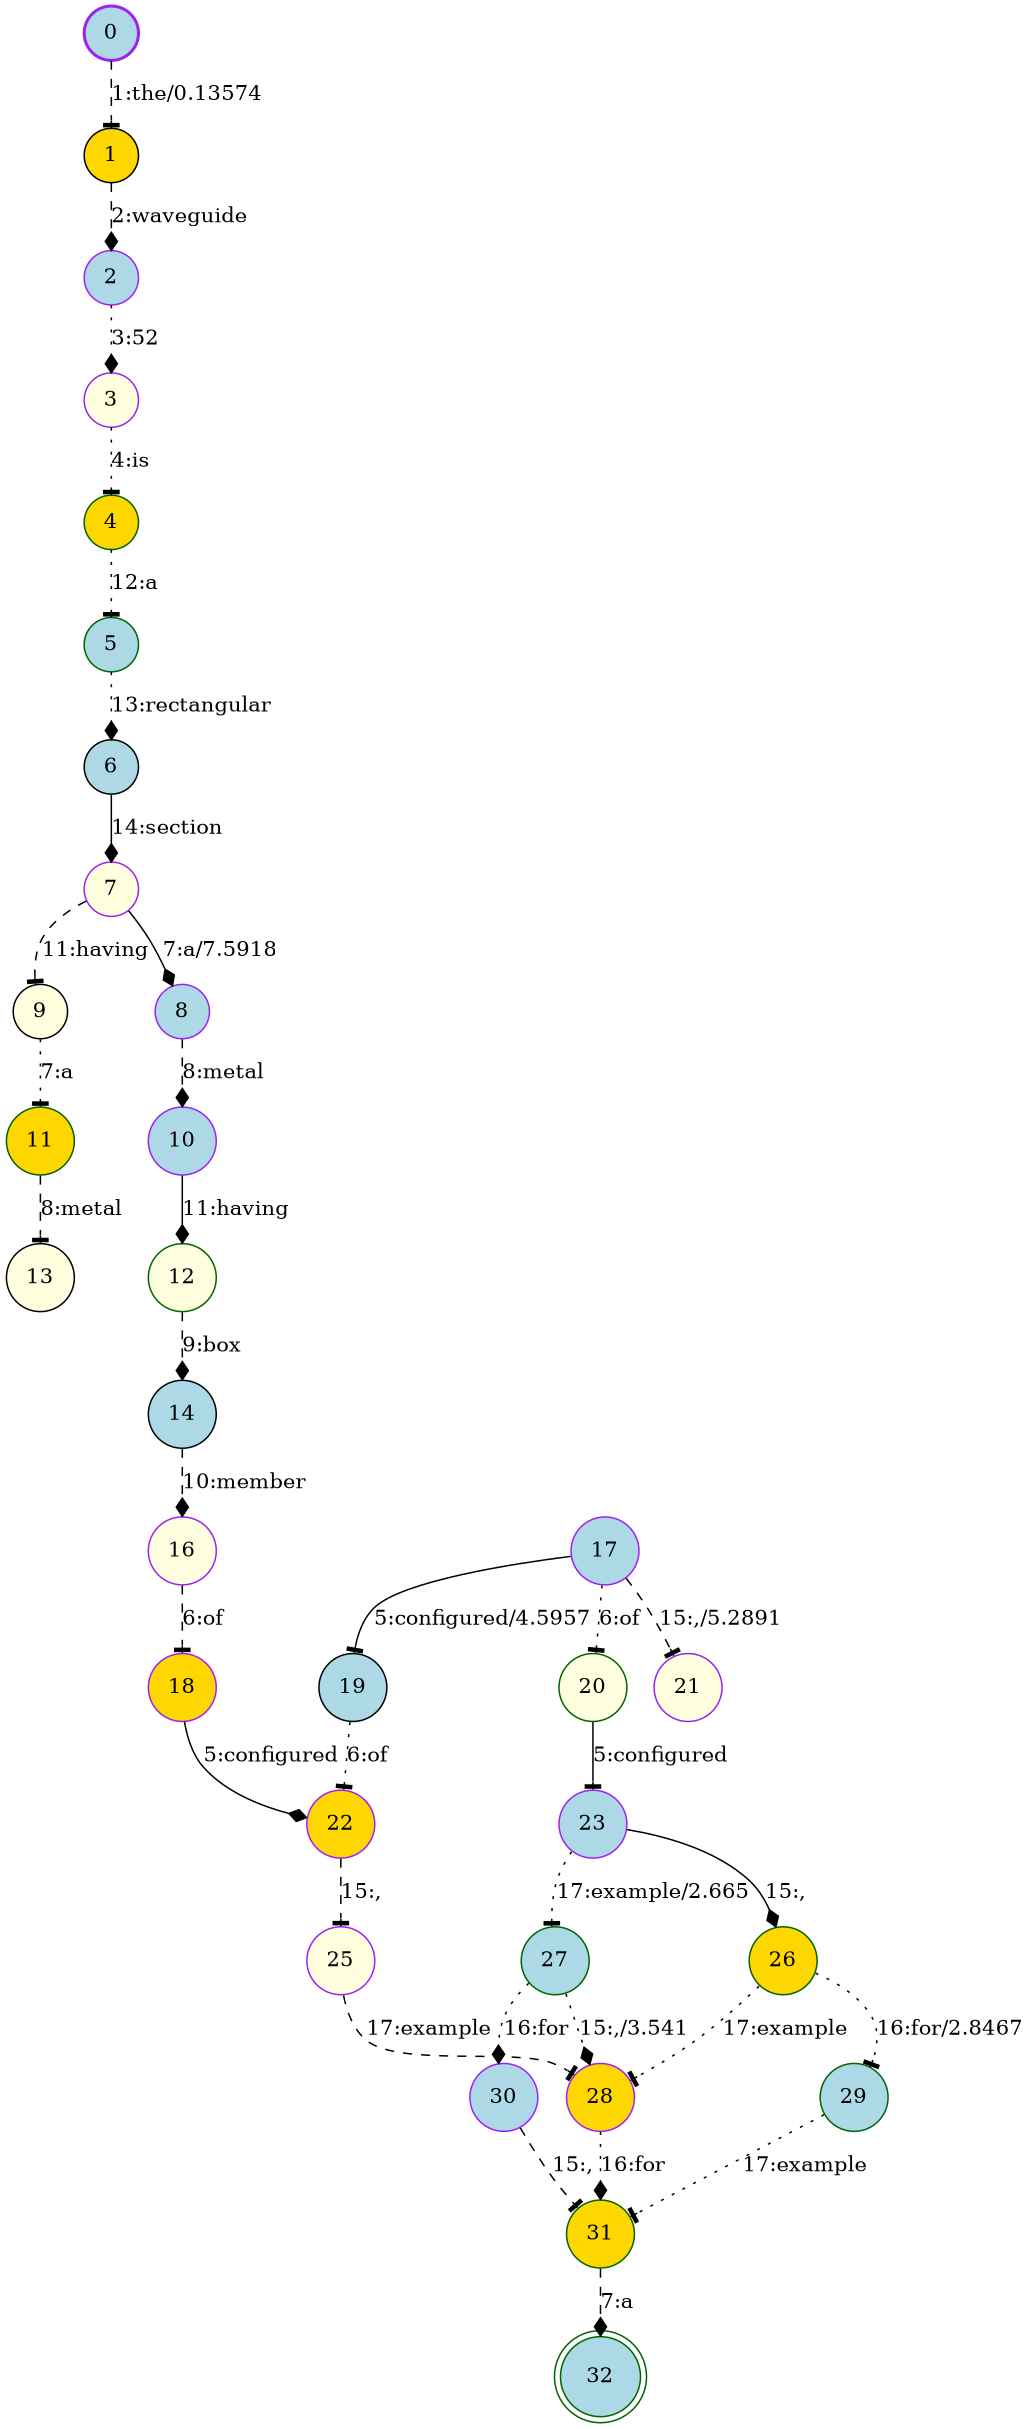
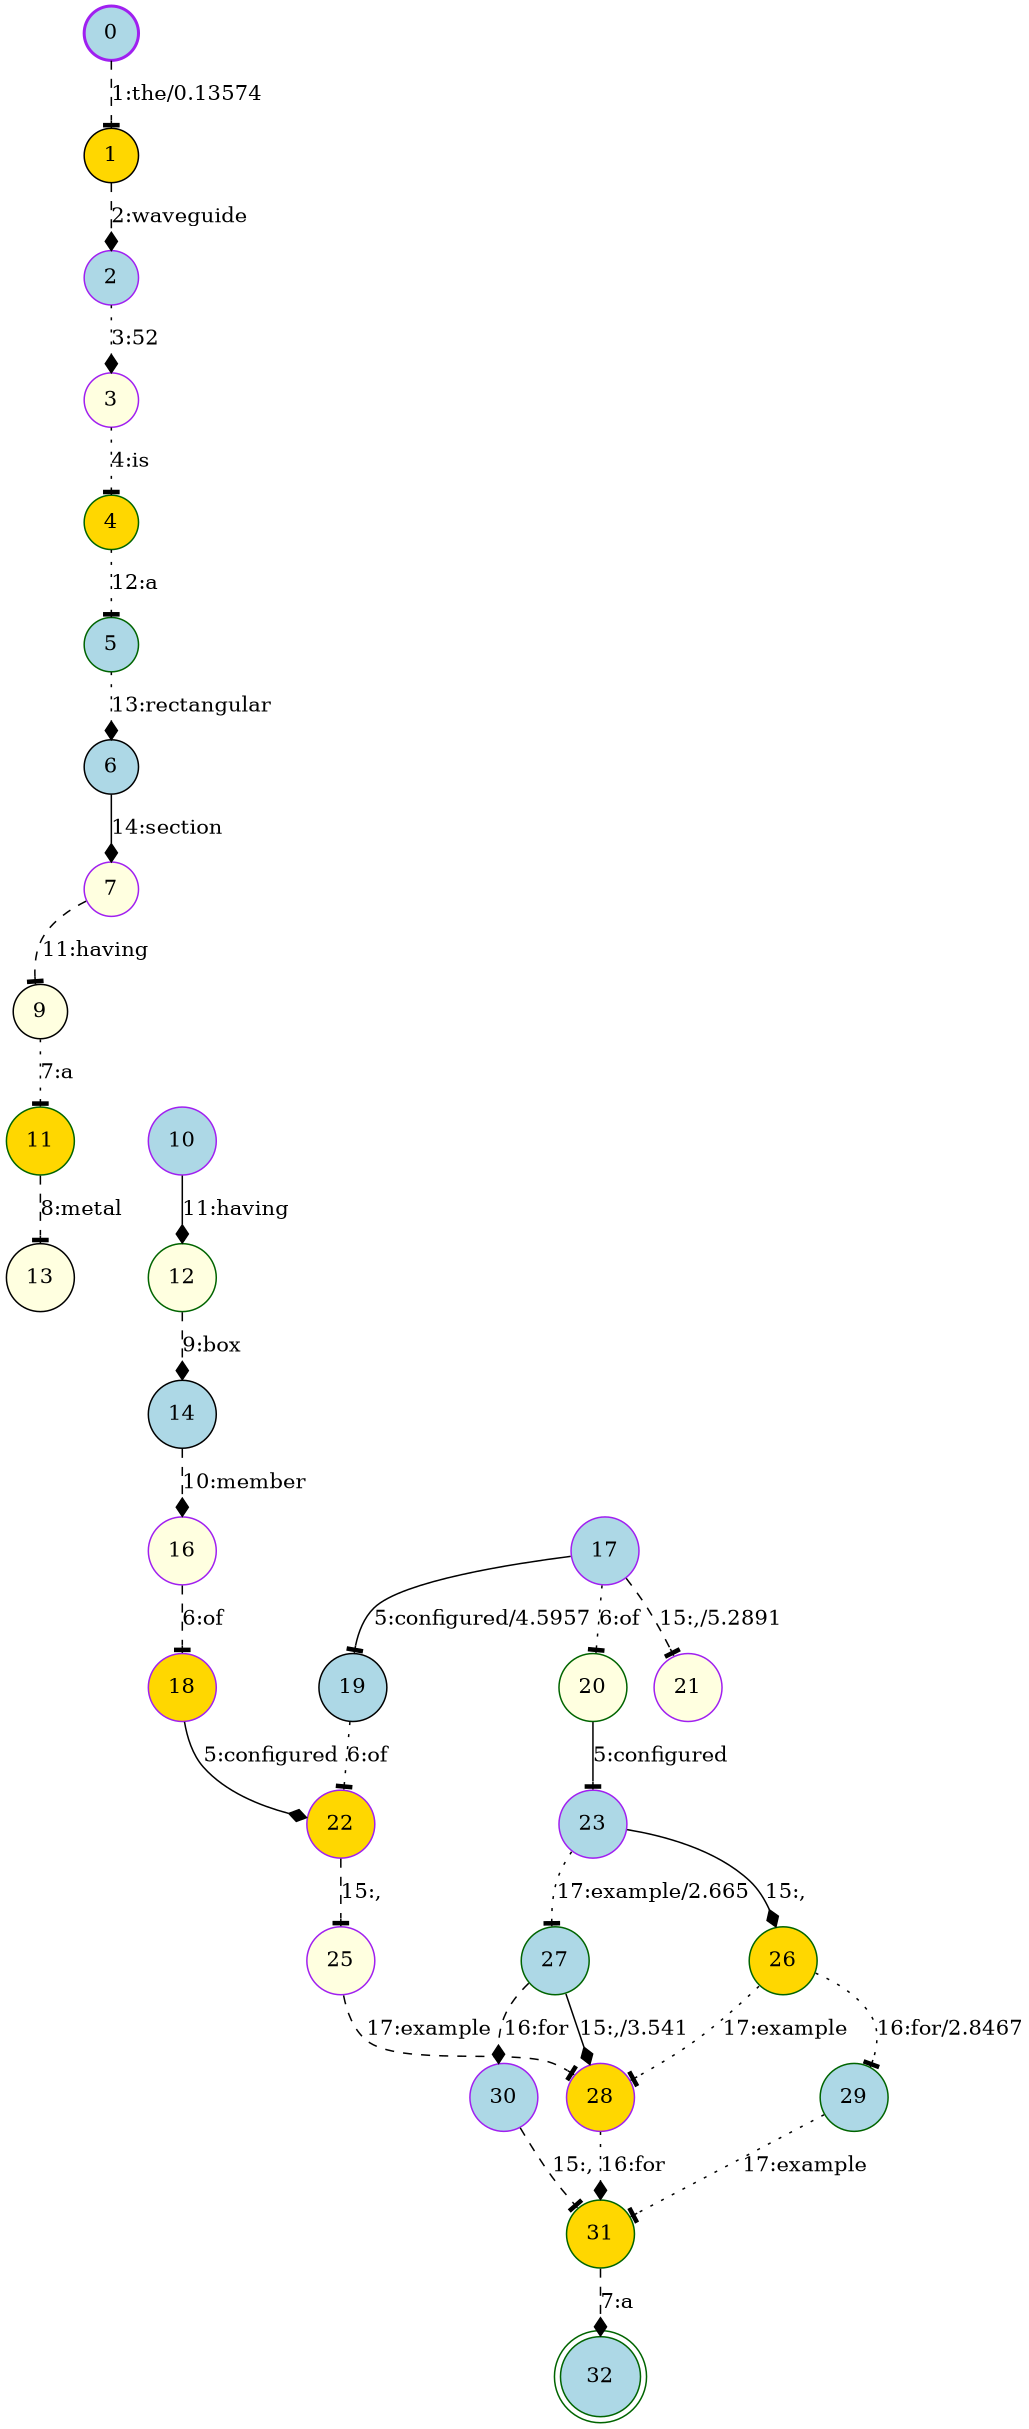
node "8": removed
edge "27" -> "30": style dotted -> dashed
edge "27" -> "28": style dotted -> solid
